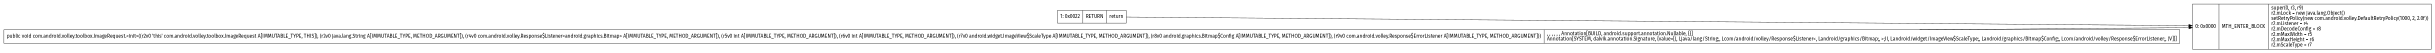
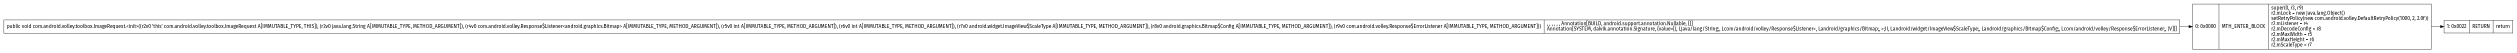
edge "1: 0x0022" -> "0: 0x0000": reversed
